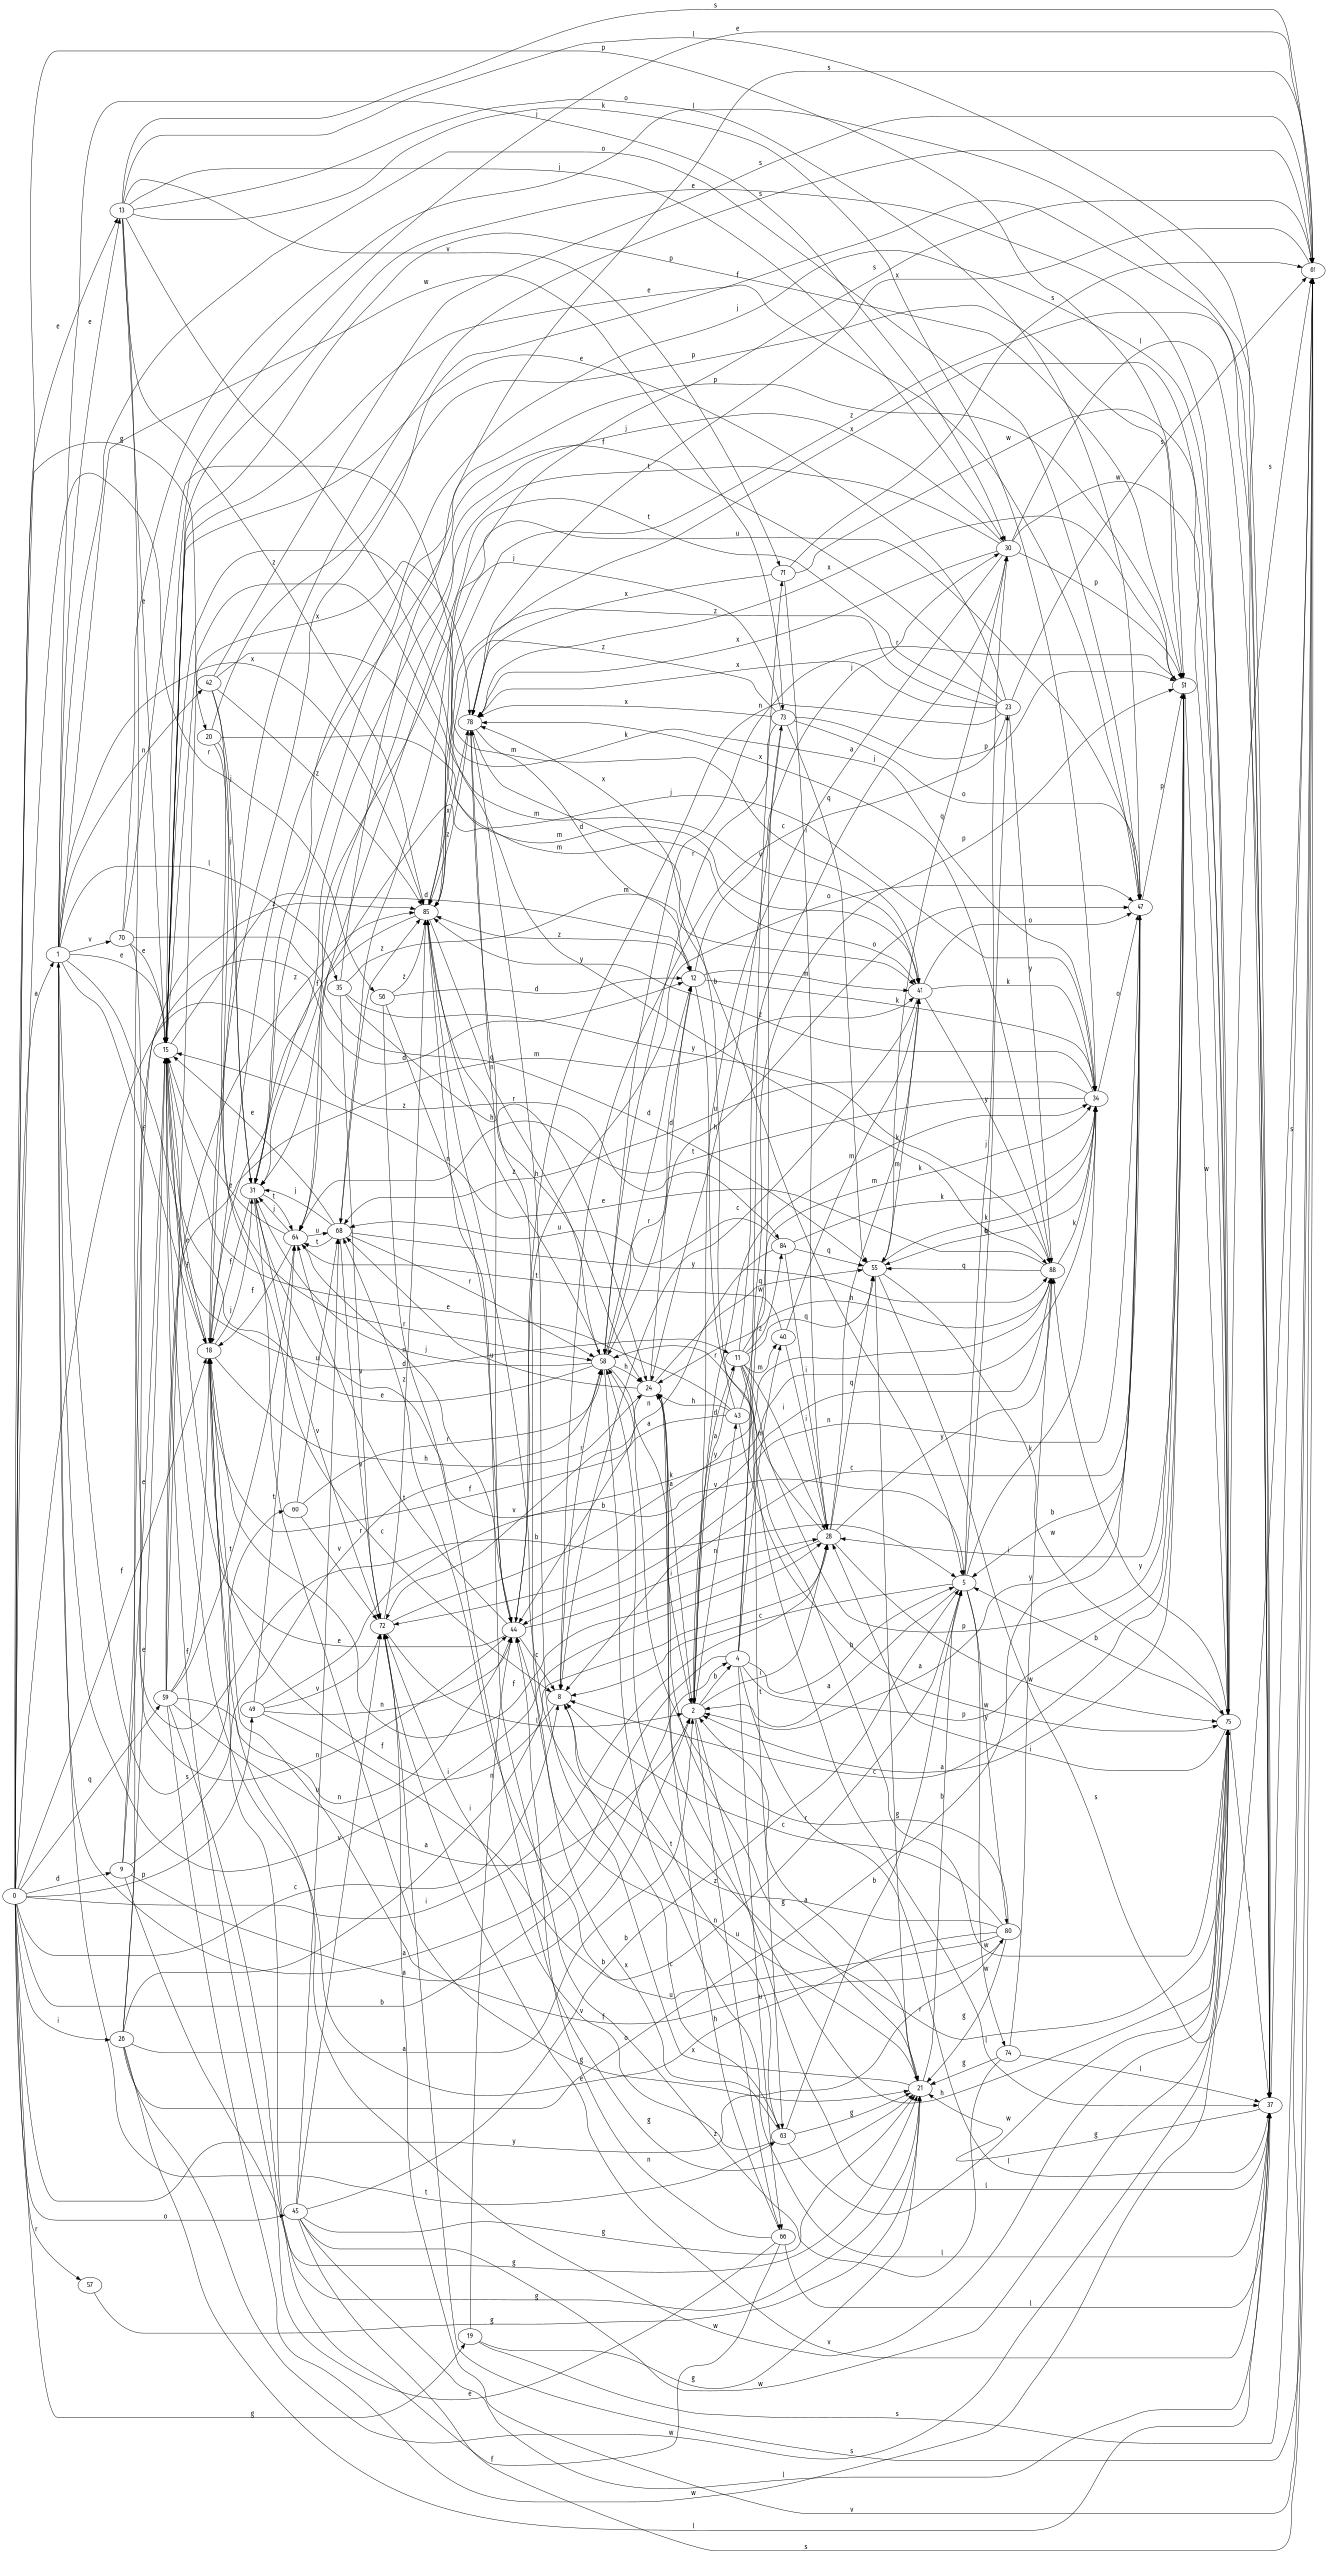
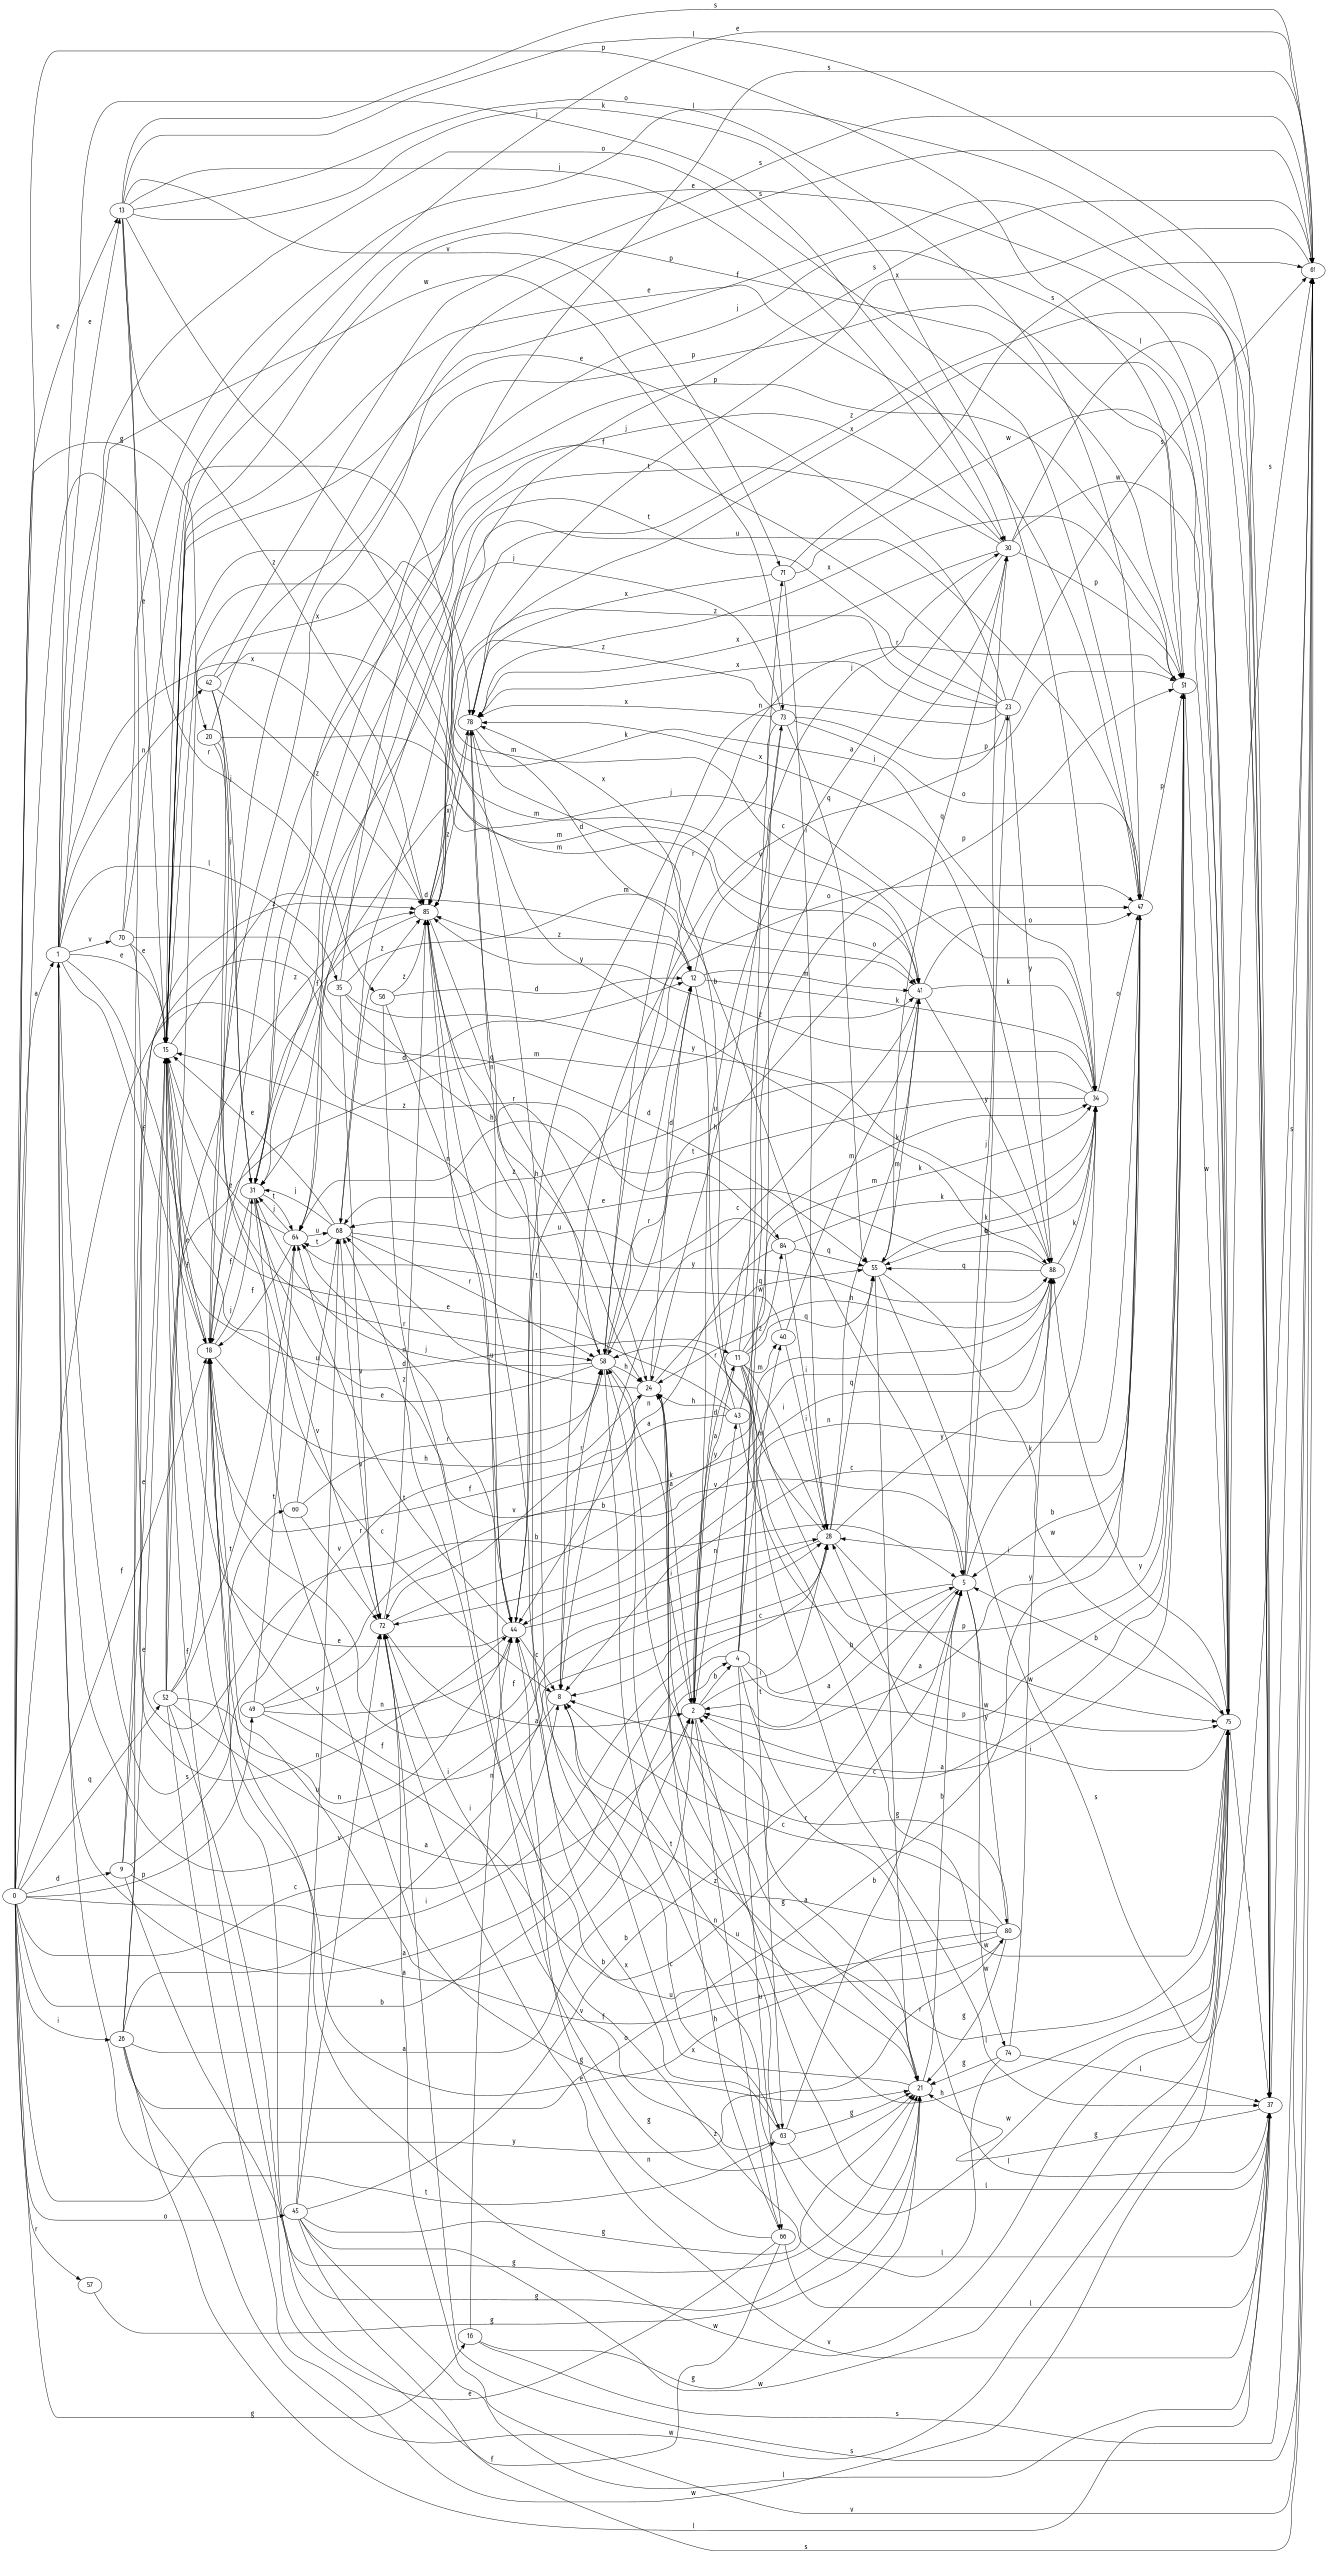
node "59": label "59" -> "52"
edge "72" -> "2": label "l" -> "a"
node "19": label "19" -> "16"
